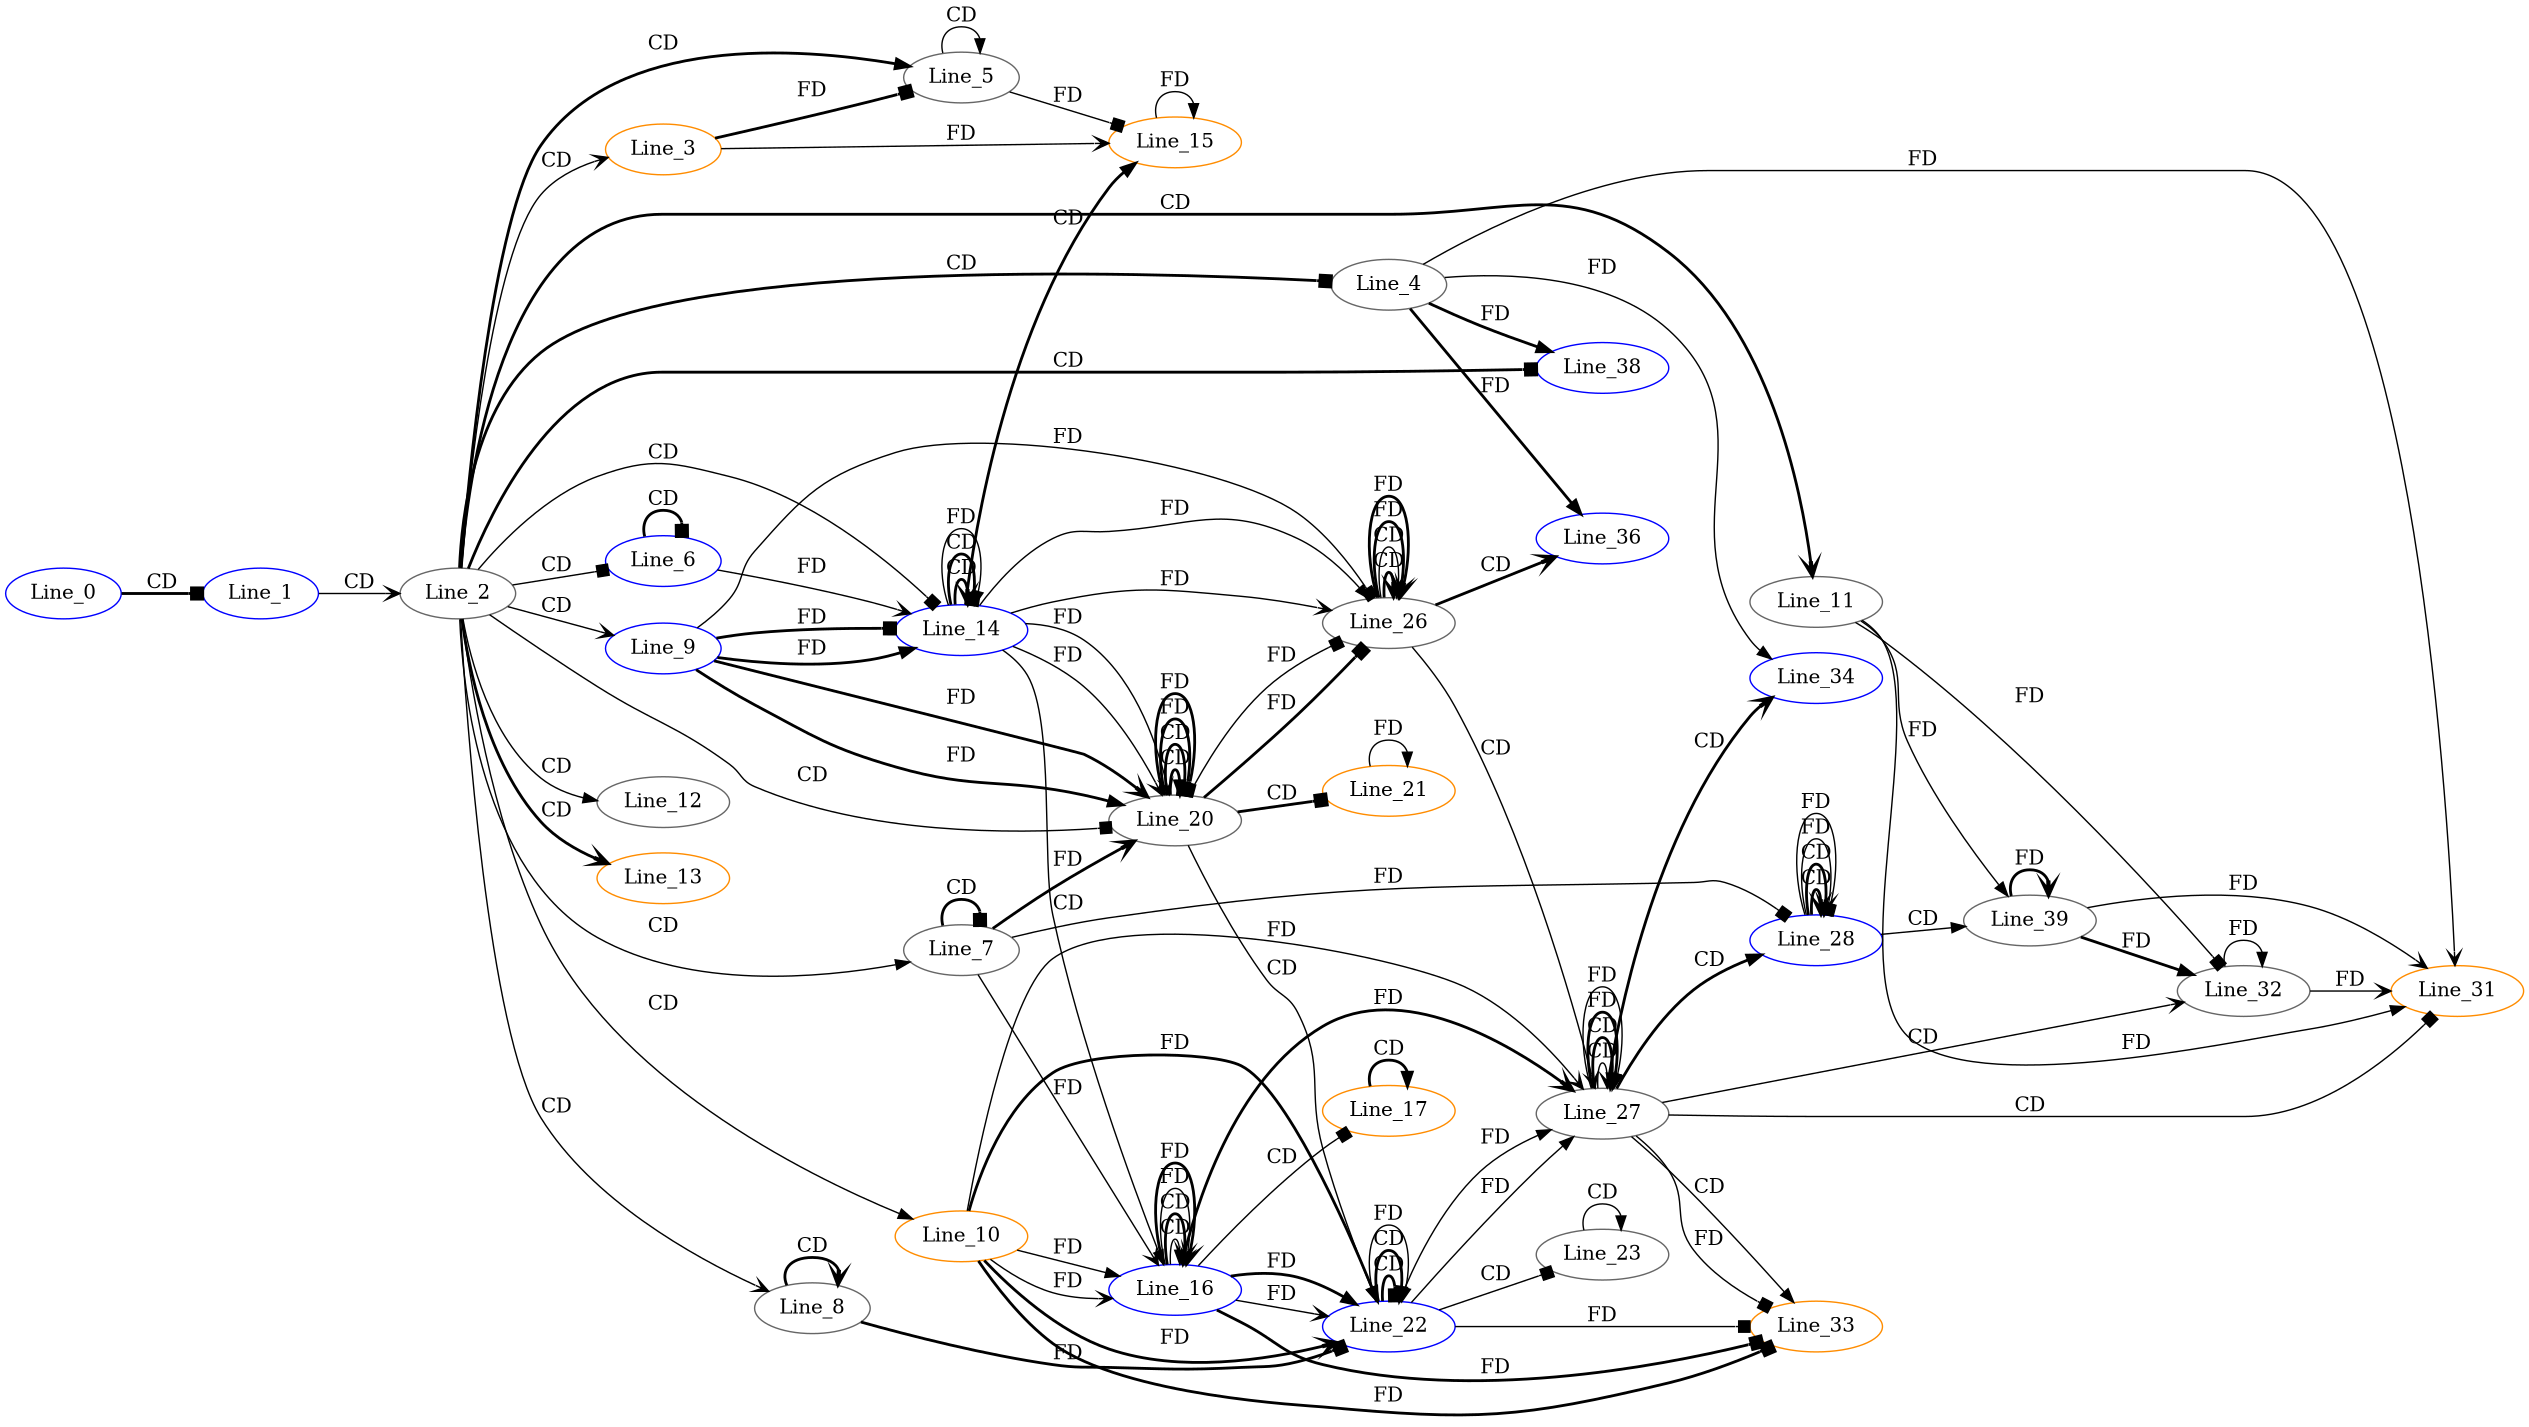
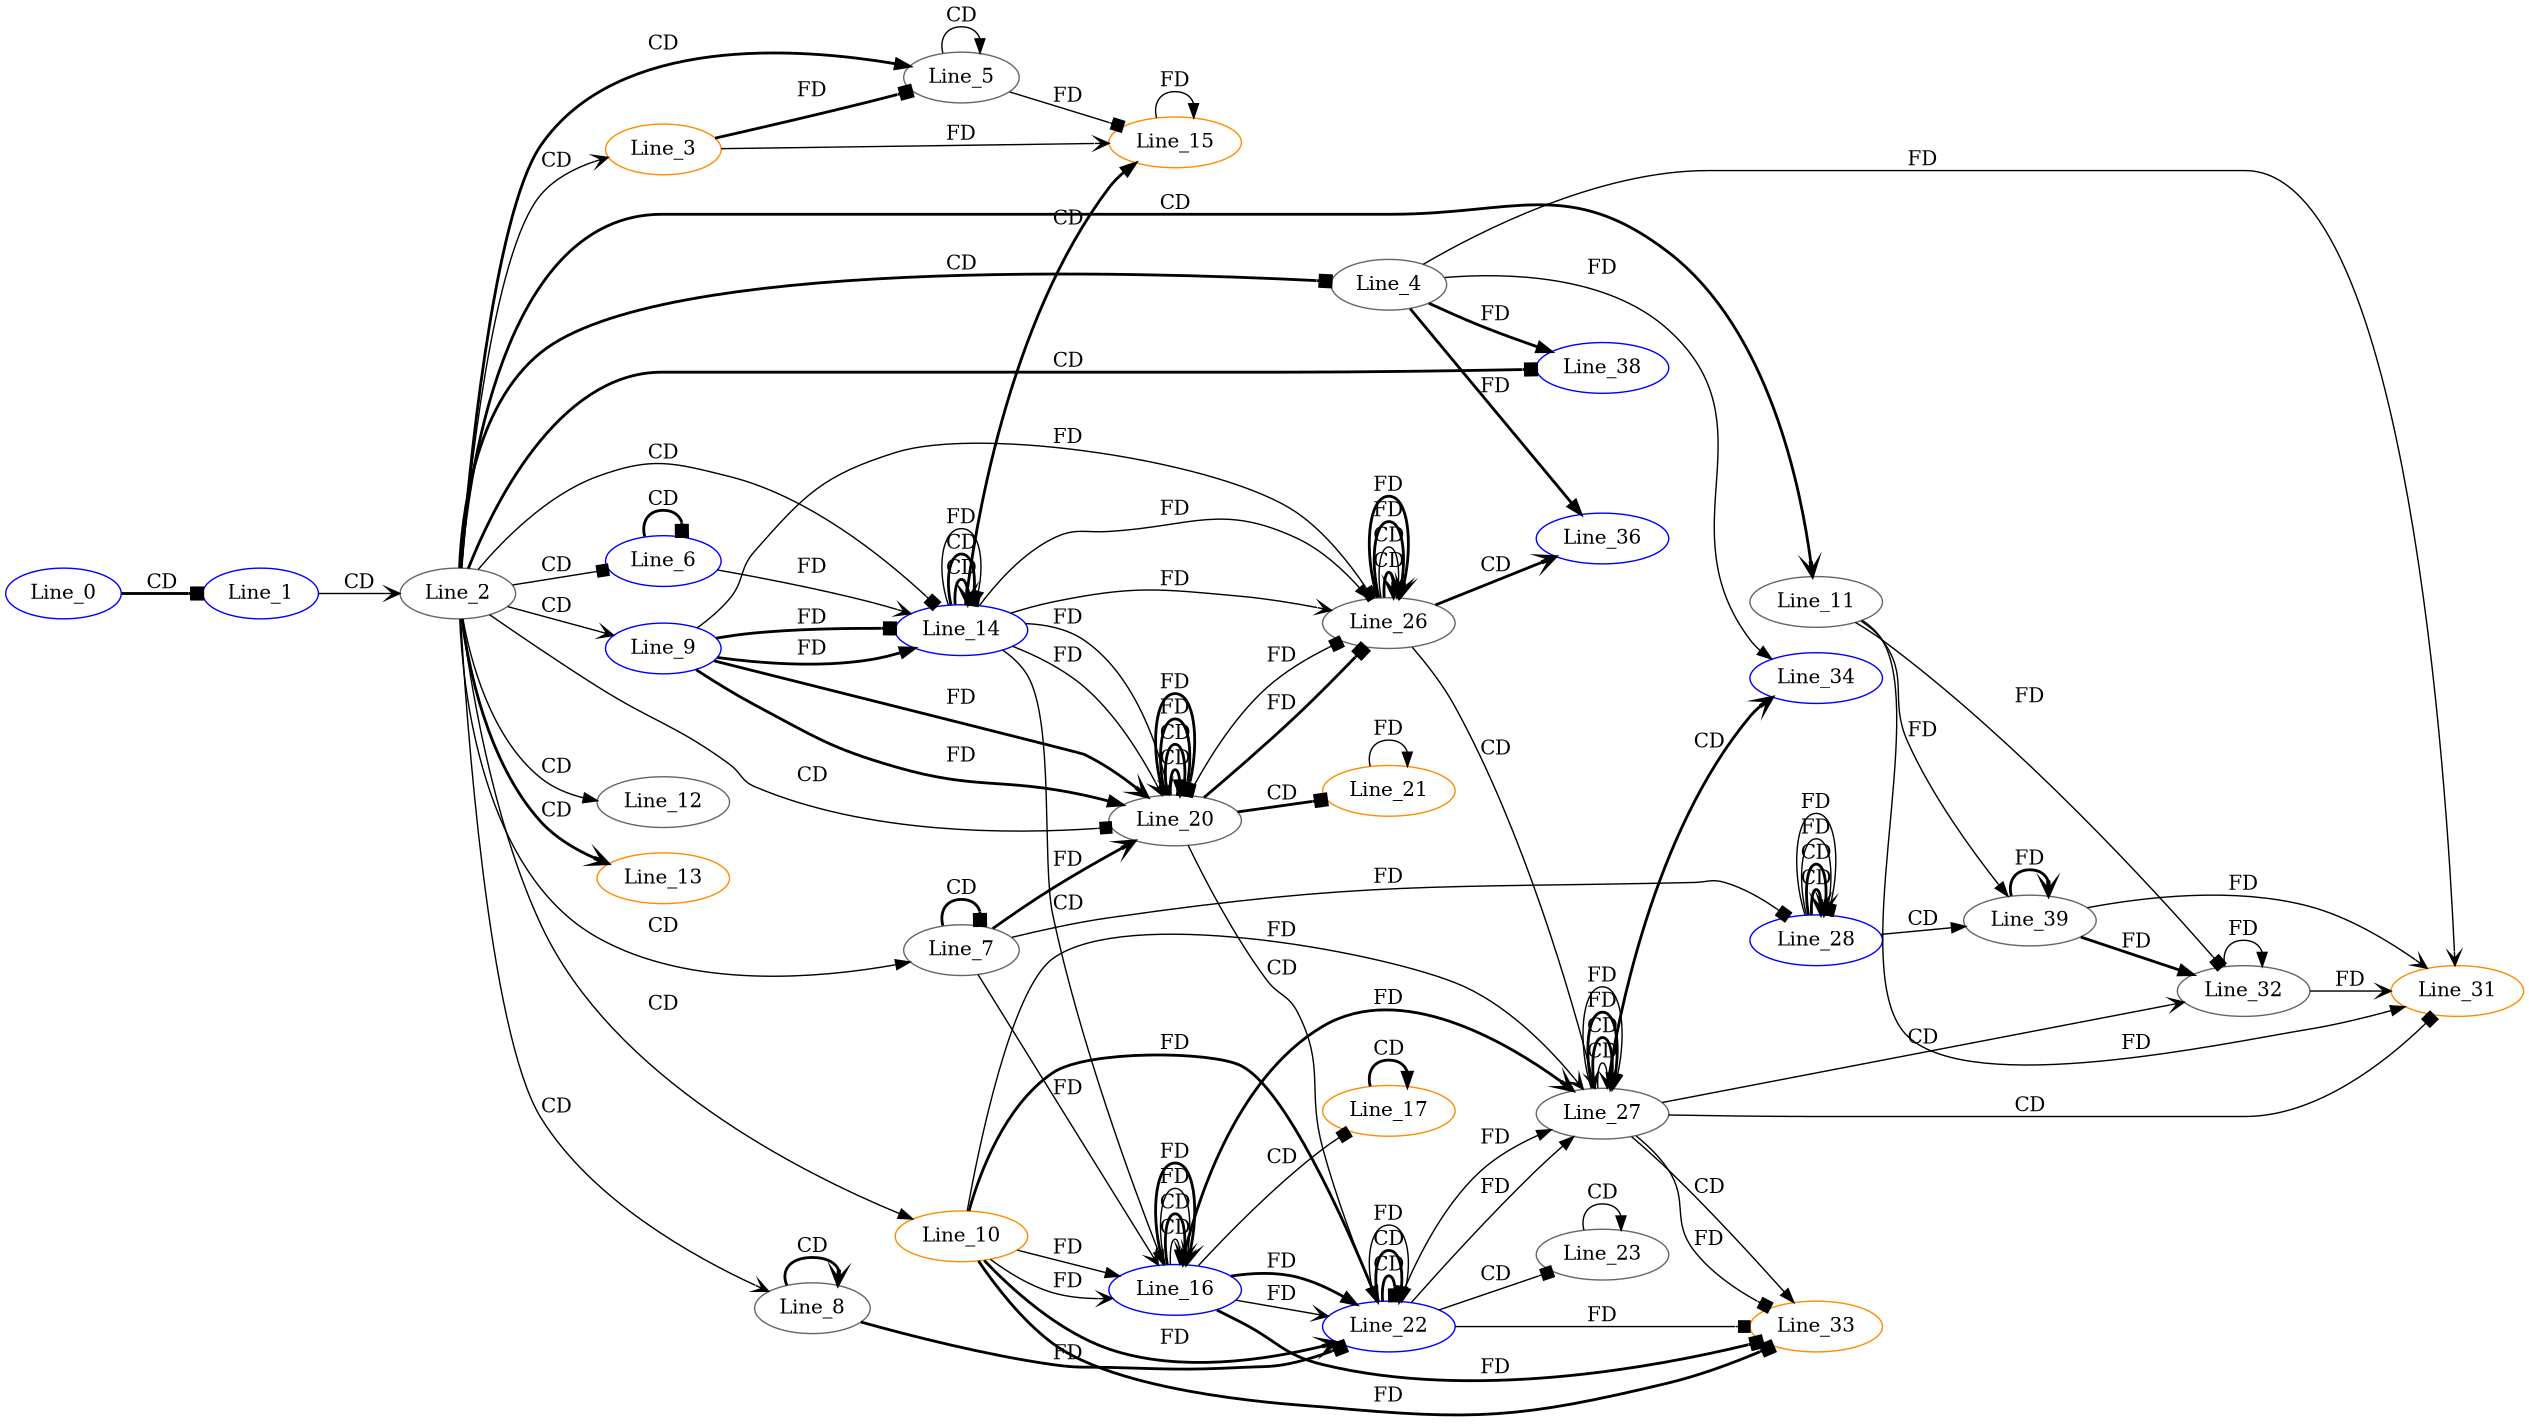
edge "Line_27" -> "Line_28": removed, label "CD"
